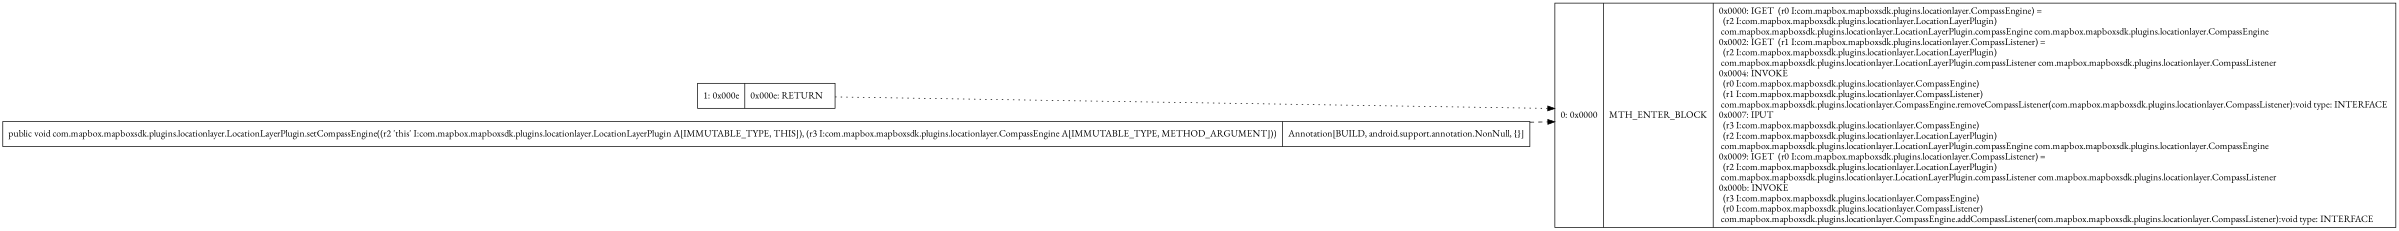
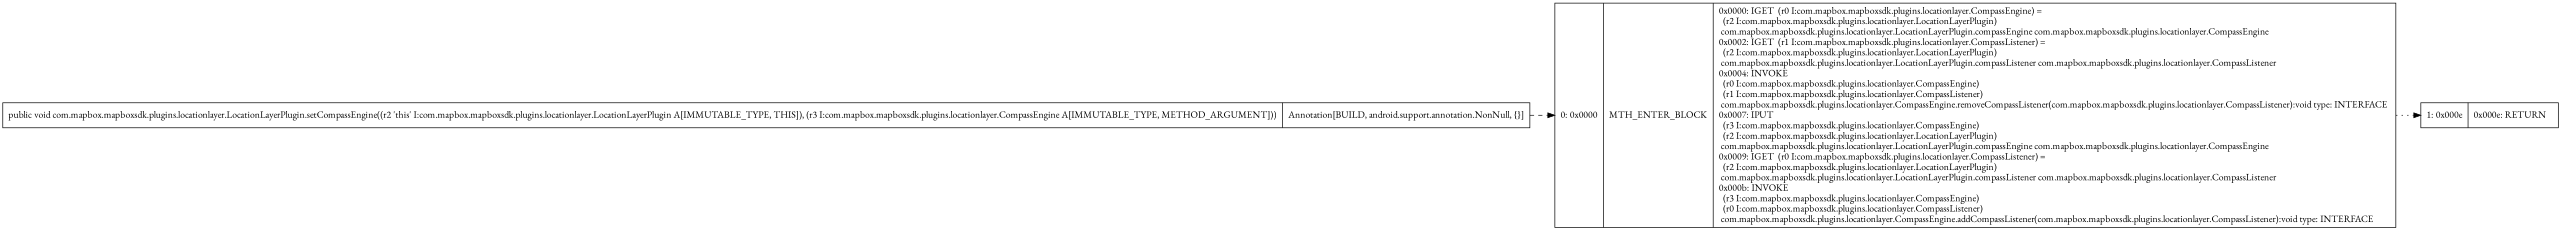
edge "1: 0x000e" -> "0: 0x0000": reversed
